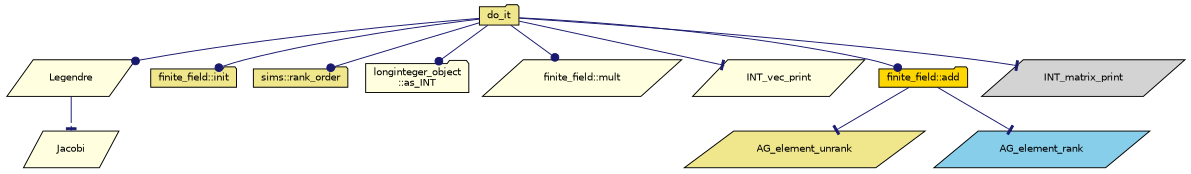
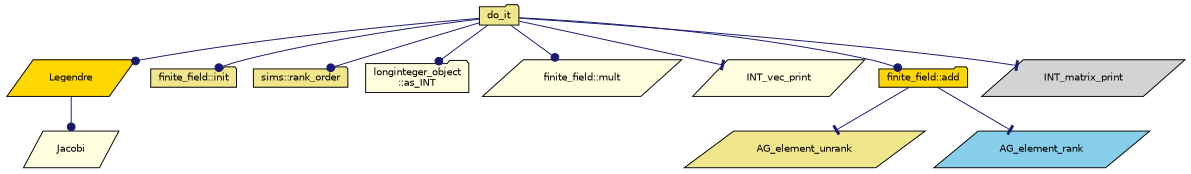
node "Legendre": fillcolor lightyellow -> gold
edge "Legendre" -> "Jacobi": arrowhead tee -> dot
